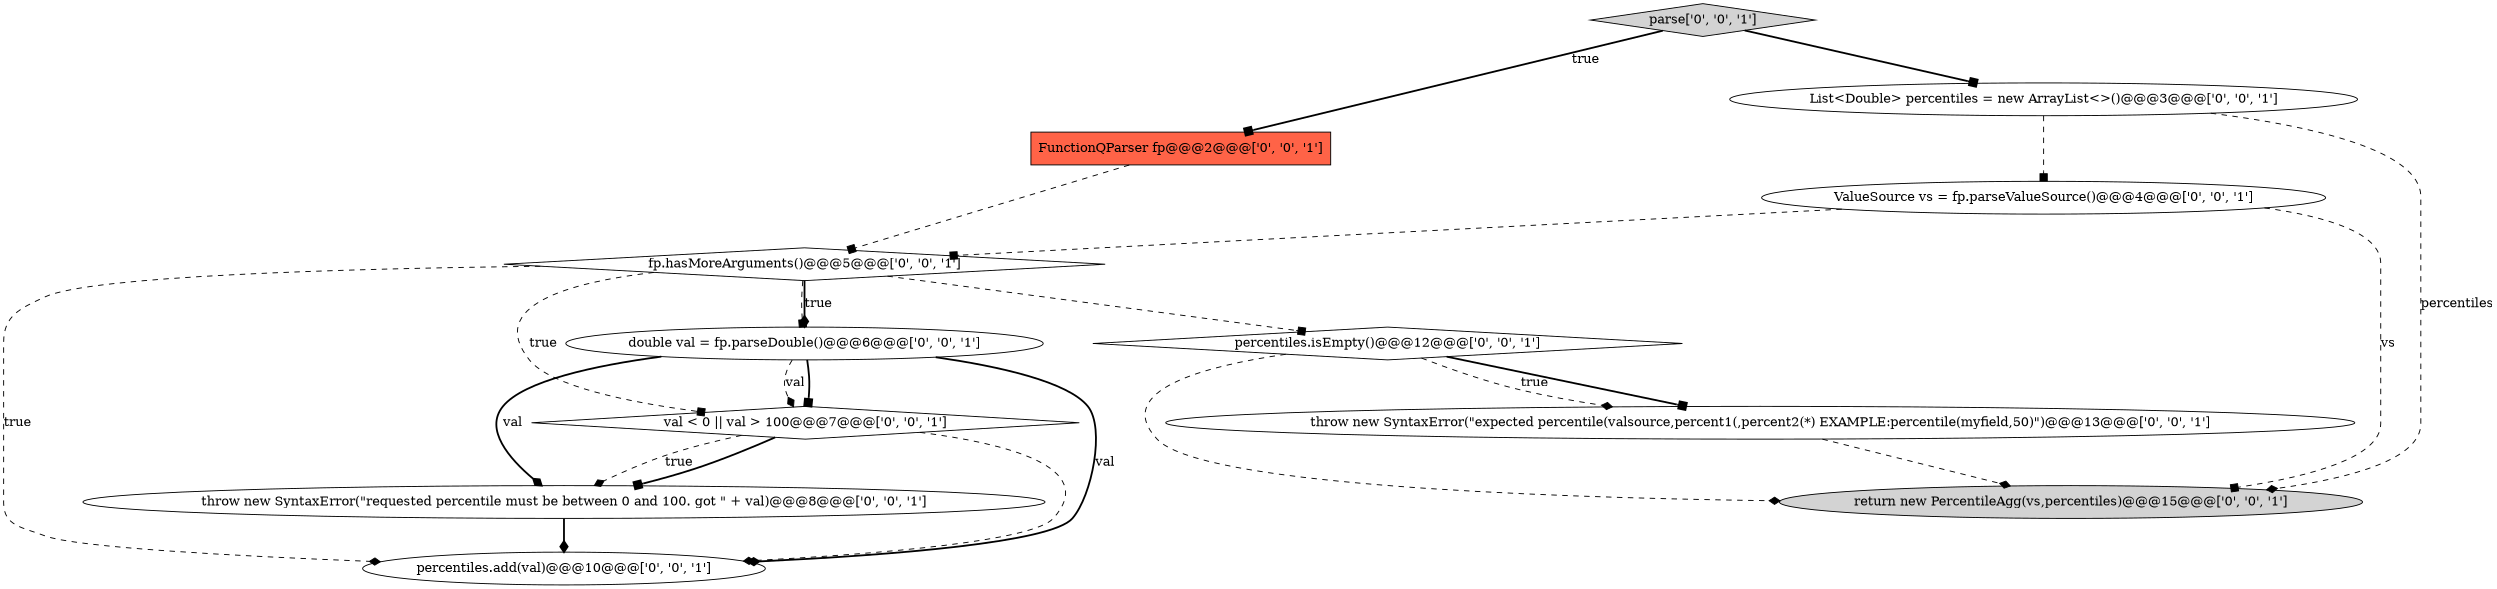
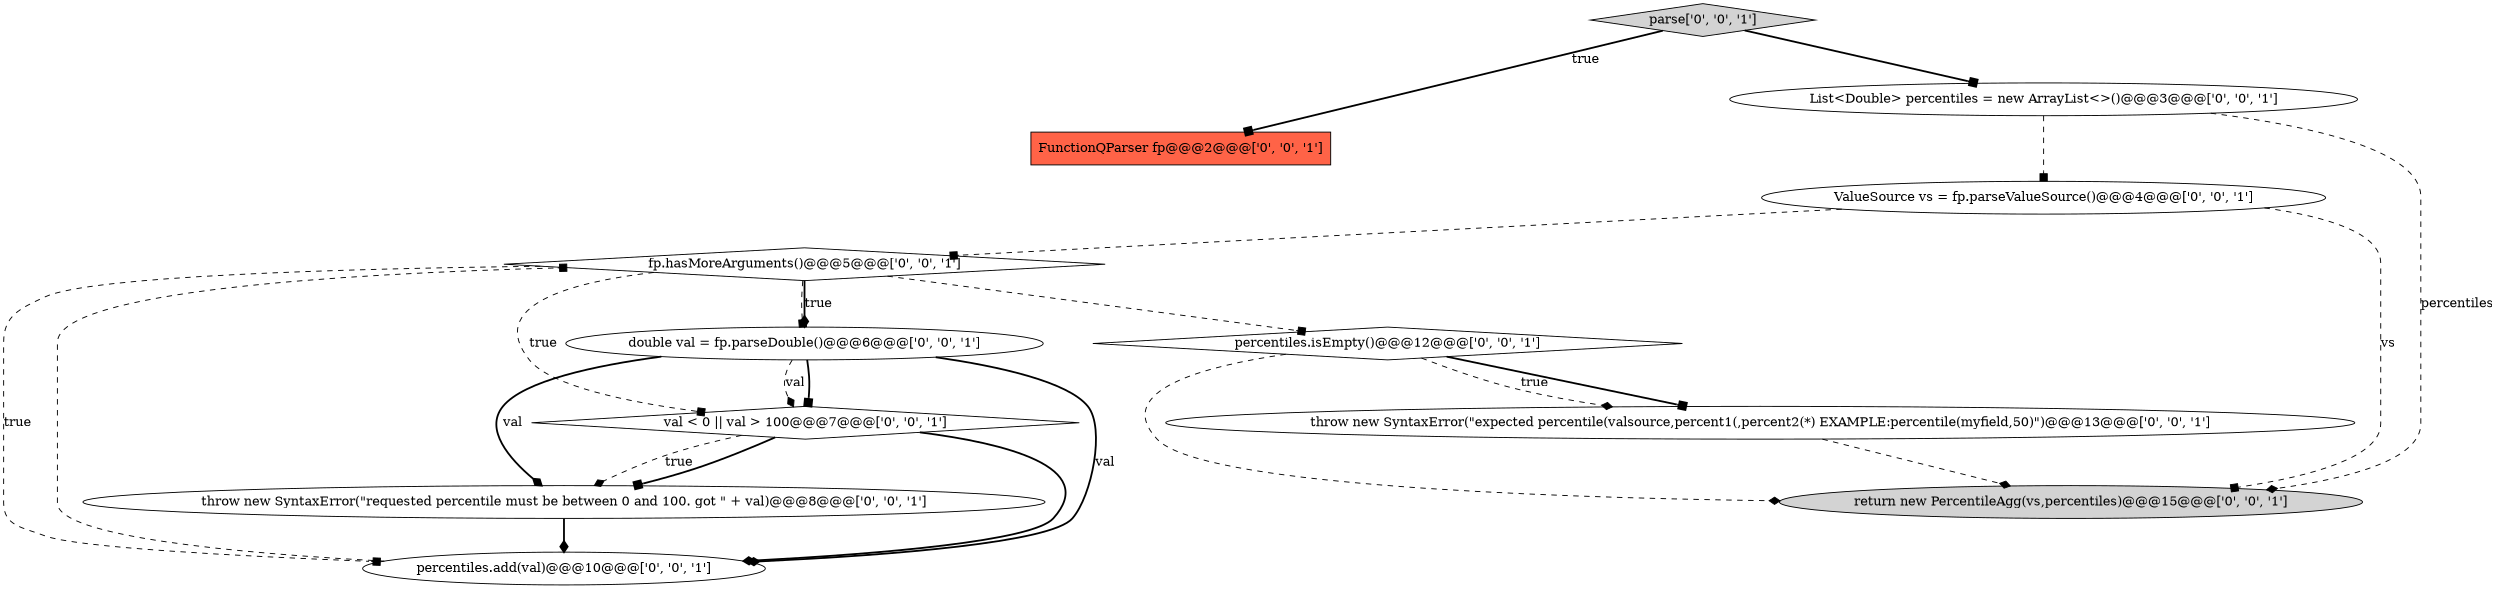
edge "FunctionQParser fp@@@2@@@['0', '0', '1']" -> "fp.hasMoreArguments()@@@5@@@['0', '0', '1']": now "percentiles.add(val)@@@10@@@['0', '0', '1']" -> "fp.hasMoreArguments()@@@5@@@['0', '0', '1']"
edge "fp.hasMoreArguments()@@@5@@@['0', '0', '1']" -> "percentiles.add(val)@@@10@@@['0', '0', '1']": arrowhead diamond -> box
edge "val < 0 || val > 100@@@7@@@['0', '0', '1']" -> "percentiles.add(val)@@@10@@@['0', '0', '1']": style dashed -> bold
